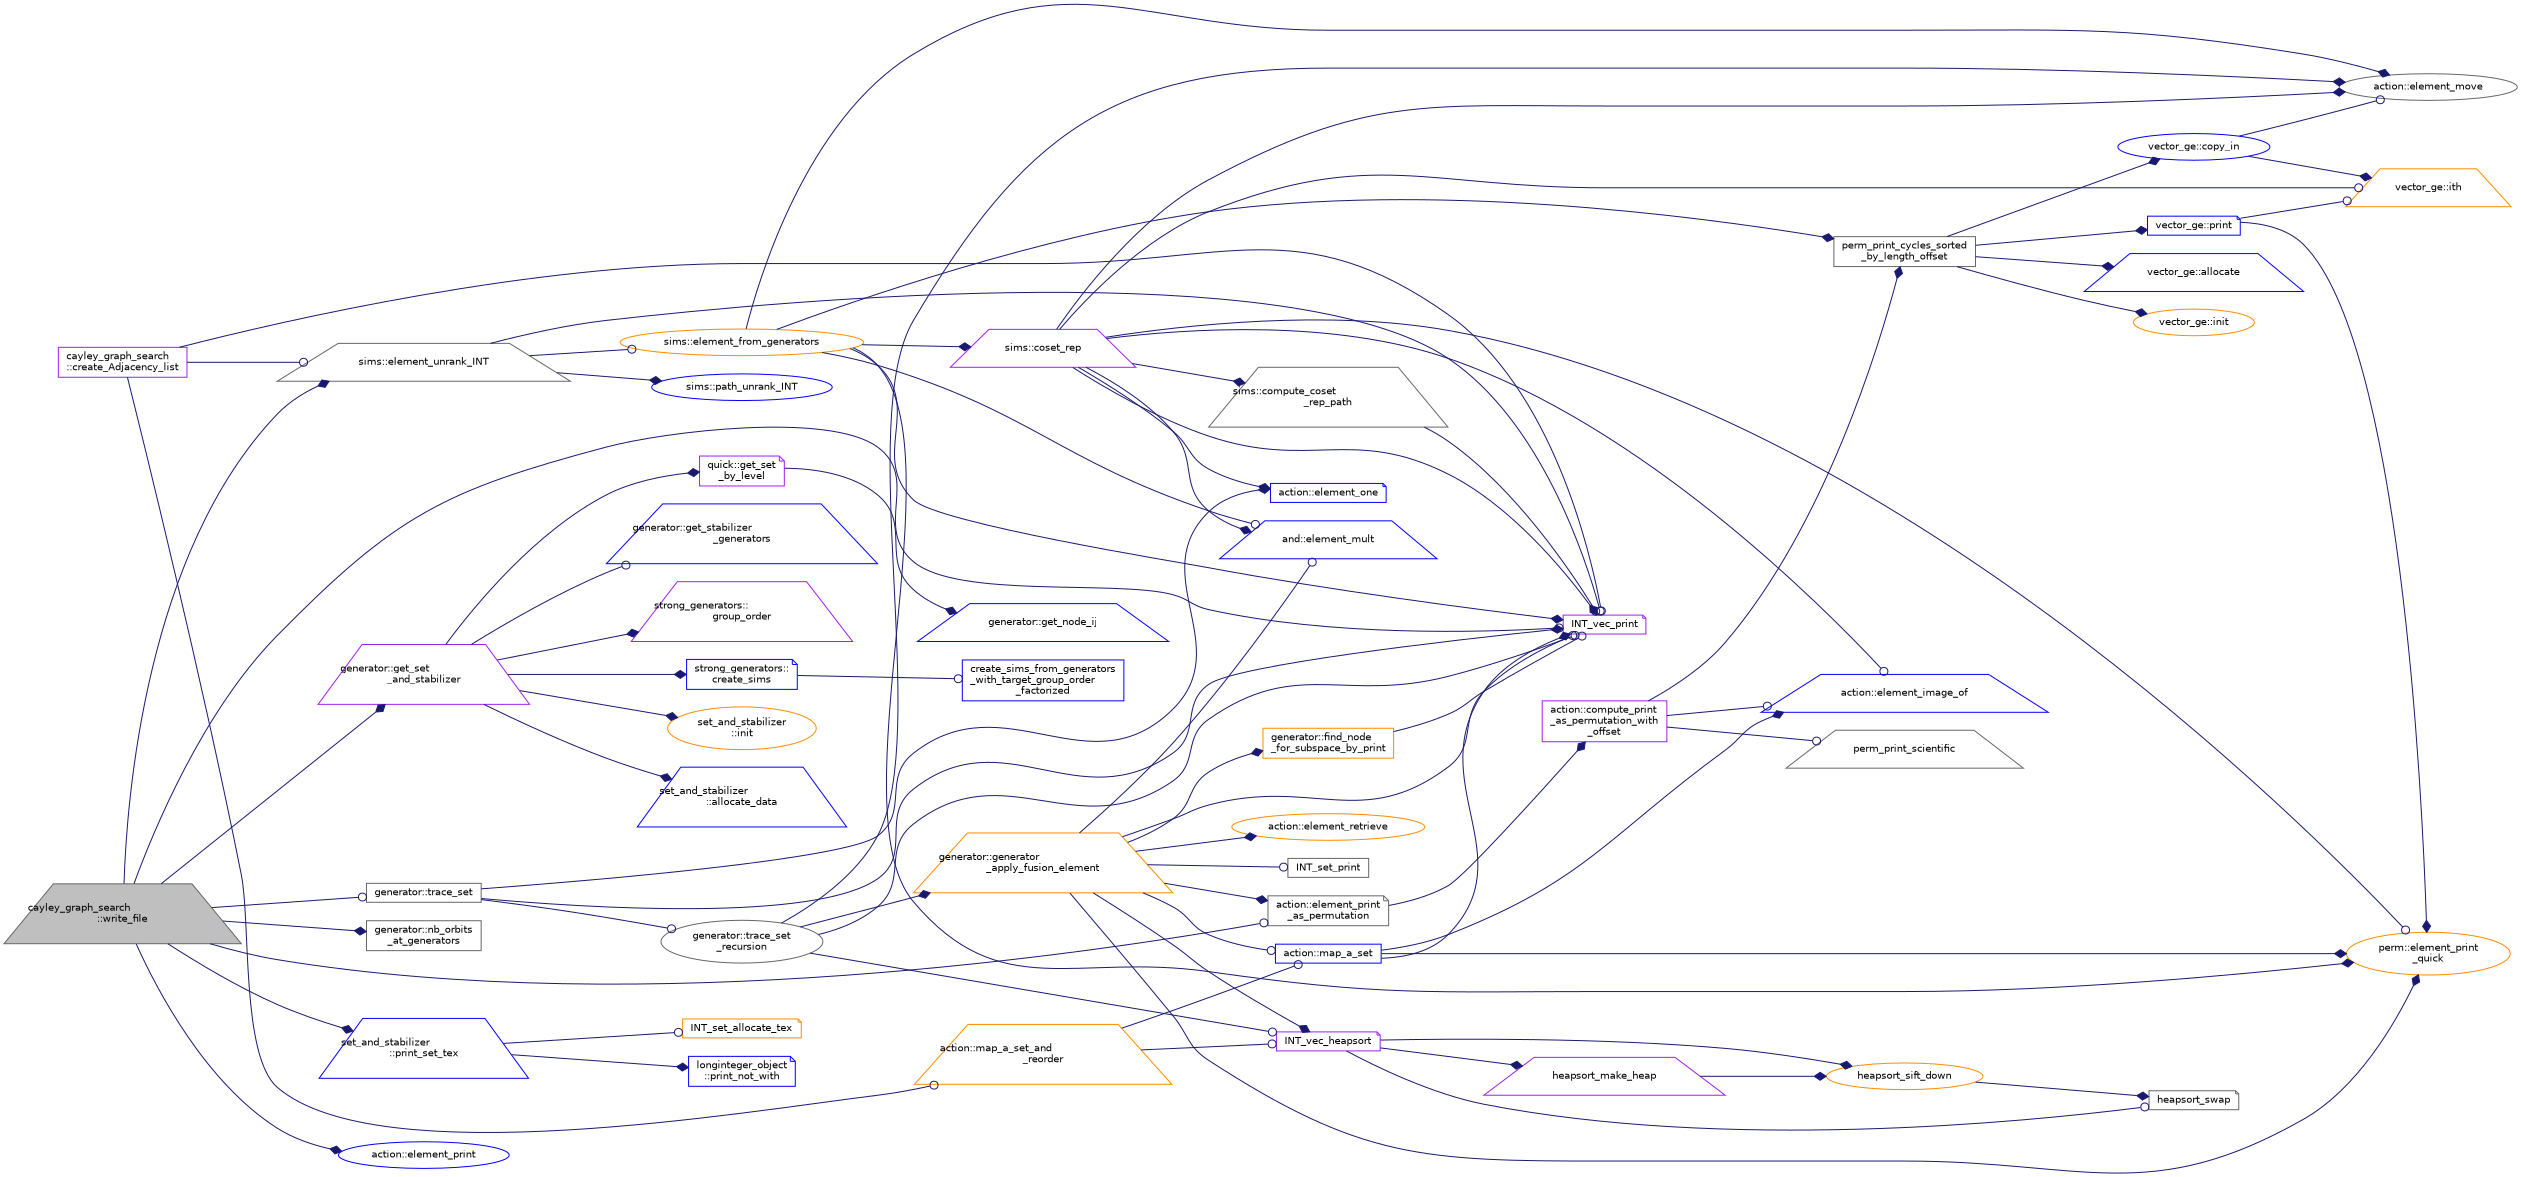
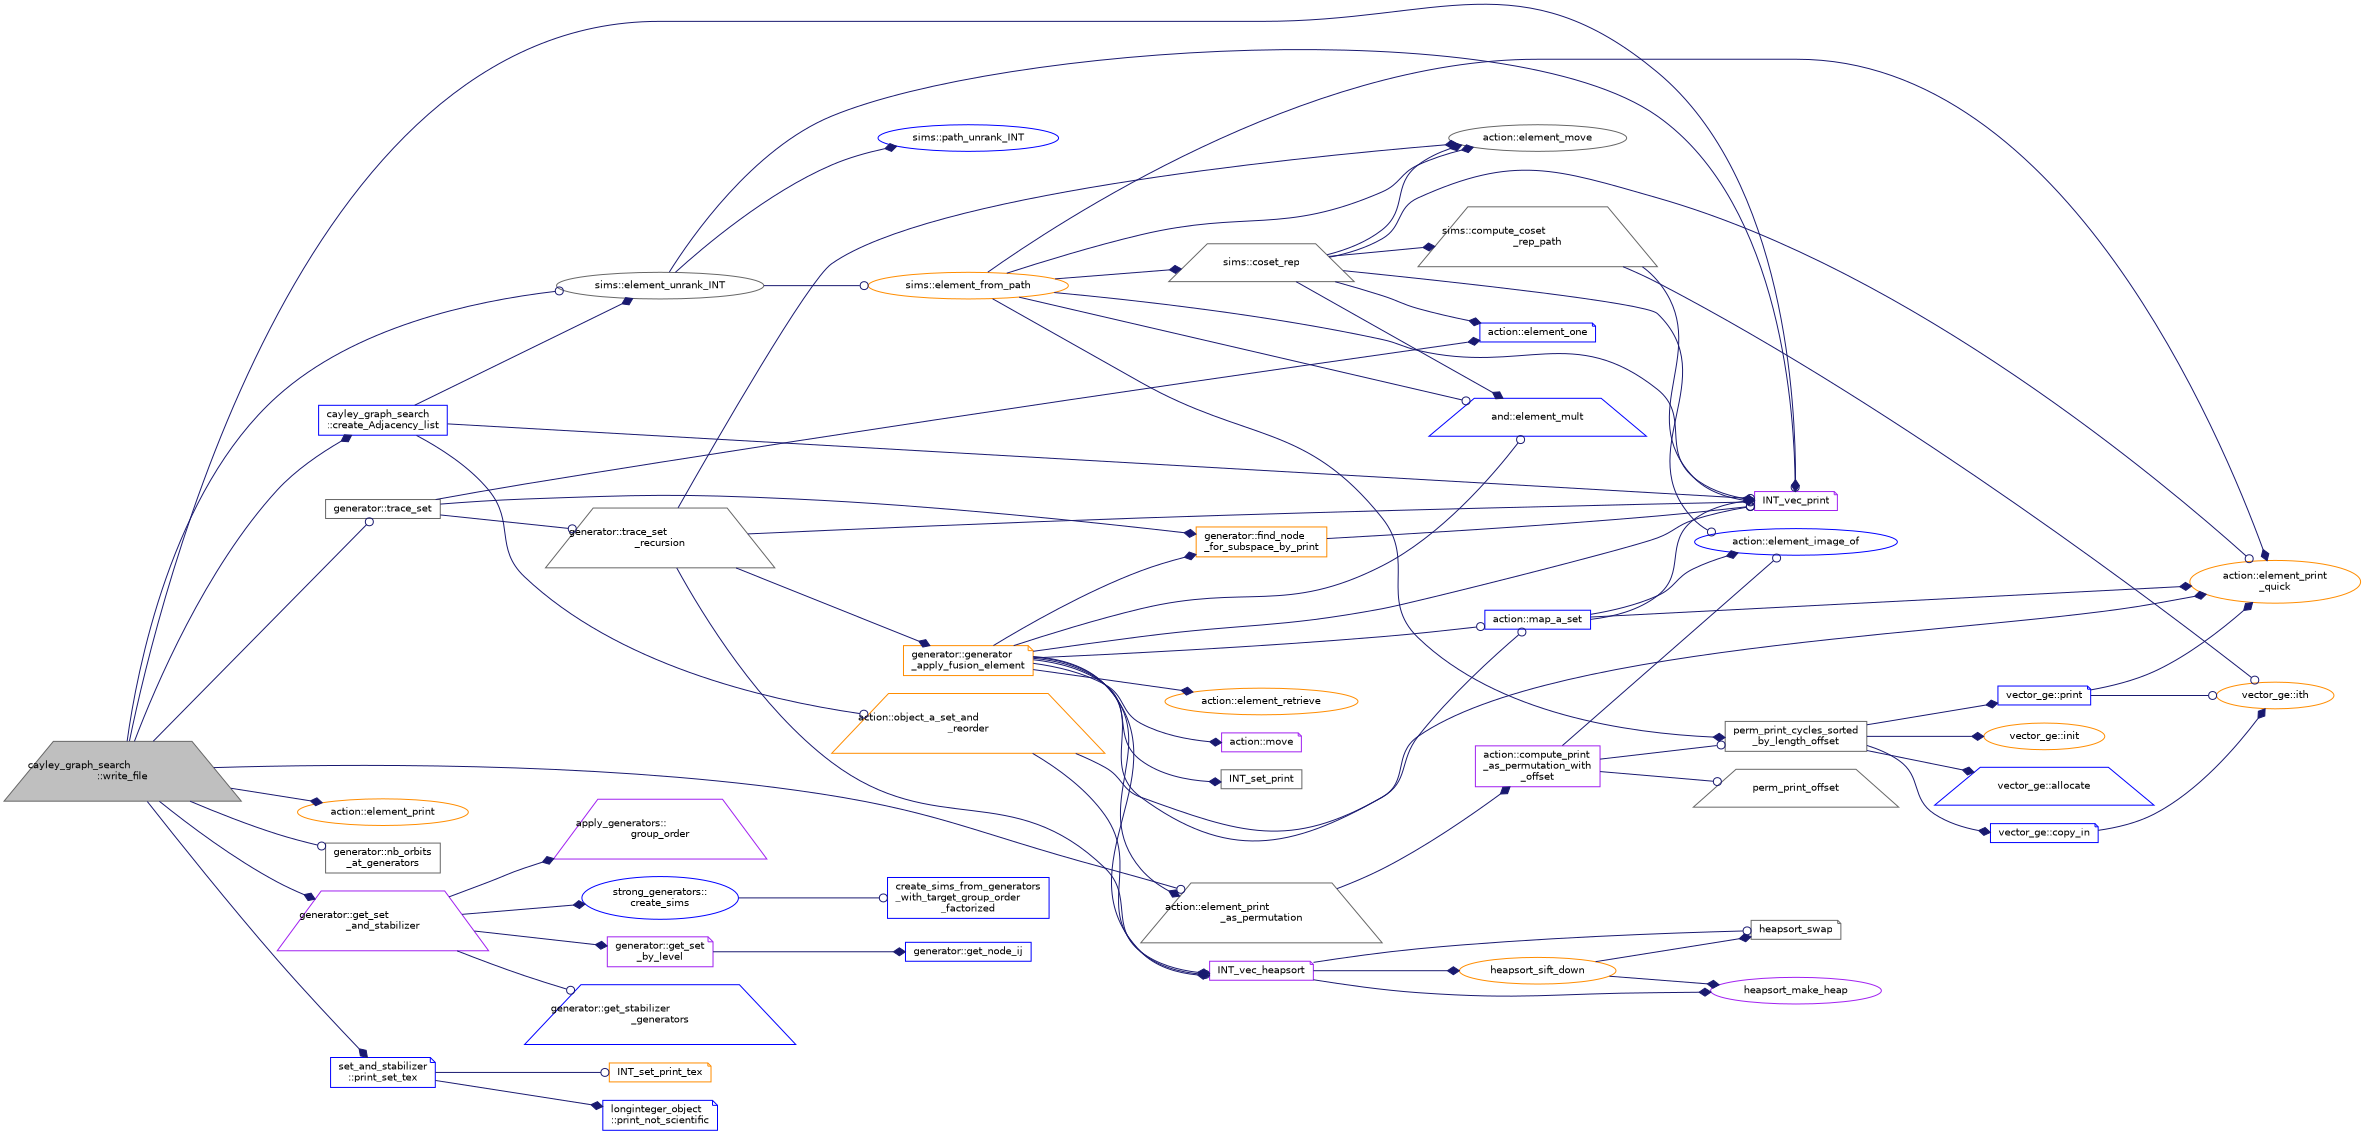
edge "vector_ge::copy_in" -> "action::element_move": removed
node "vector_ge::copy_in": shape ellipse -> note
edge "sims::coset_rep" -> "vector_ge::ith": now "sims::compute_coset _rep_path" -> "vector_ge::ith"
node "vector_ge::ith": shape trapezium -> ellipse
node "sims::element_from_generators": label "sims::element_from_generators" -> "sims::element_from_path"
node "sims::coset_rep": color purple -> gray40
node "cayley_graph_search ::create_Adjacency_list": color purple -> blue
edge "cayley_graph_search ::create_Adjacency_list" -> "sims::element_unrank_INT": arrowhead odot -> diamond
node "sims::element_unrank_INT": shape trapezium -> ellipse
edge "cayley_graph_search ::write_file" -> "INT_vec_print": arrowhead odot -> diamond
edge "sims::coset_rep" -> "INT_vec_print": removed
node "quick::get_set _by_level": label "quick::get_set _by_level" -> "generator::get_set _by_level"
edge "action::compute_print _as_permutation_with _offset" -> "perm_print_cycles_sorted _by_length_offset": arrowhead diamond -> odot
edge "cayley_graph_search ::write_file" -> "cayley_graph_search ::create_Adjacency_list": added
edge "cayley_graph_search ::write_file" -> "sims::element_unrank_INT": arrowhead diamond -> odot
node "strong_generators:: group_order": label "strong_generators:: group_order" -> "apply_generators:: group_order"
node "generator::get_node_ij": shape trapezium -> box
node "strong_generators:: create_sims": shape note -> ellipse
node "action::element_image_of": shape trapezium -> ellipse
node "set_and_stabilizer ::init": removed
node "action::move": added
node "perm_print_scientific": label "perm_print_scientific" -> "perm_print_offset"
edge "generator::trace_set" -> "INT_vec_print": now "generator::trace_set" -> "generator::find_node _for_subspace_by_print"
node "set_and_stabilizer ::allocate_data": removed
node "generator::generator _apply_fusion_element": shape trapezium -> note
edge "generator::generator _apply_fusion_element" -> "INT_set_print": arrowhead odot -> diamond
node "action::element_print _as_permutation": shape note -> trapezium
edge "cayley_graph_search ::write_file" -> "generator::nb_orbits _at_generators": arrowhead diamond -> odot
node "generator::trace_set _recursion": shape ellipse -> trapezium
node "perm::element_print _quick": label "perm::element_print _quick" -> "action::element_print _quick"
edge "generator::trace_set _recursion" -> "INT_vec_heapsort": arrowhead odot -> diamond
node "INT_set_allocate_tex": label "INT_set_allocate_tex" -> "INT_set_print_tex"
node "set_and_stabilizer ::print_set_tex": shape trapezium -> note
node "action::map_a_set_and _reorder": label "action::map_a_set_and _reorder" -> "action::object_a_set_and _reorder"
node "longinteger_object ::print_not_with": label "longinteger_object ::print_not_with" -> "longinteger_object ::print_not_scientific"
node "heapsort_make_heap": shape trapezium -> ellipse
edge "heapsort_make_heap" -> "heapsort_sift_down": reversed
node "action::element_print": color blue -> darkorange
